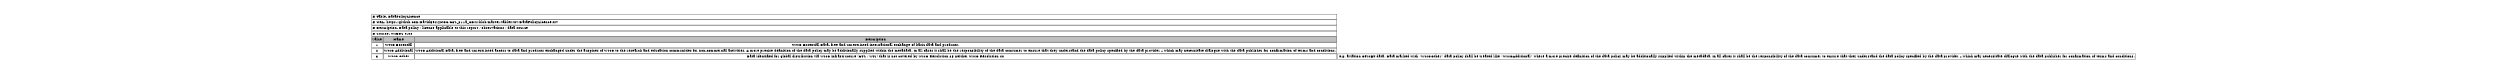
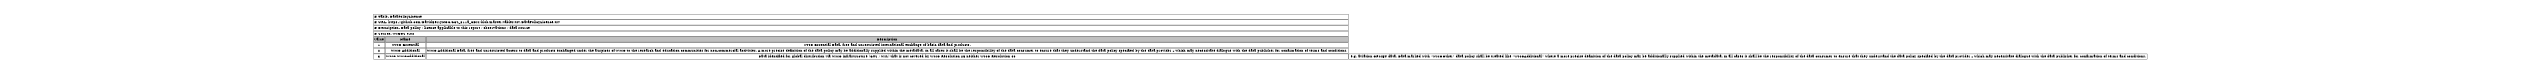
node "# Table: DataPolicyLicence": text "WMO Other" -> "WMO WMOAdditional"
